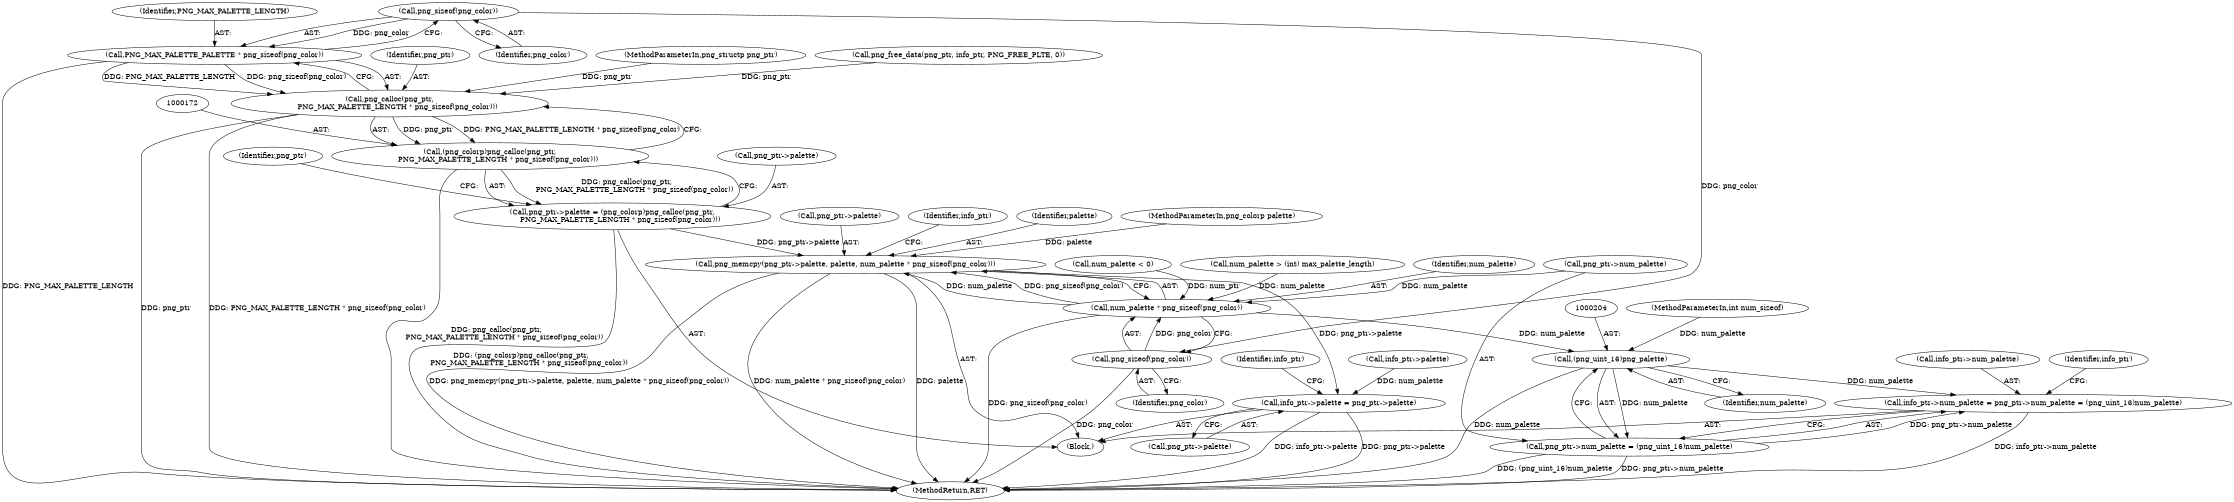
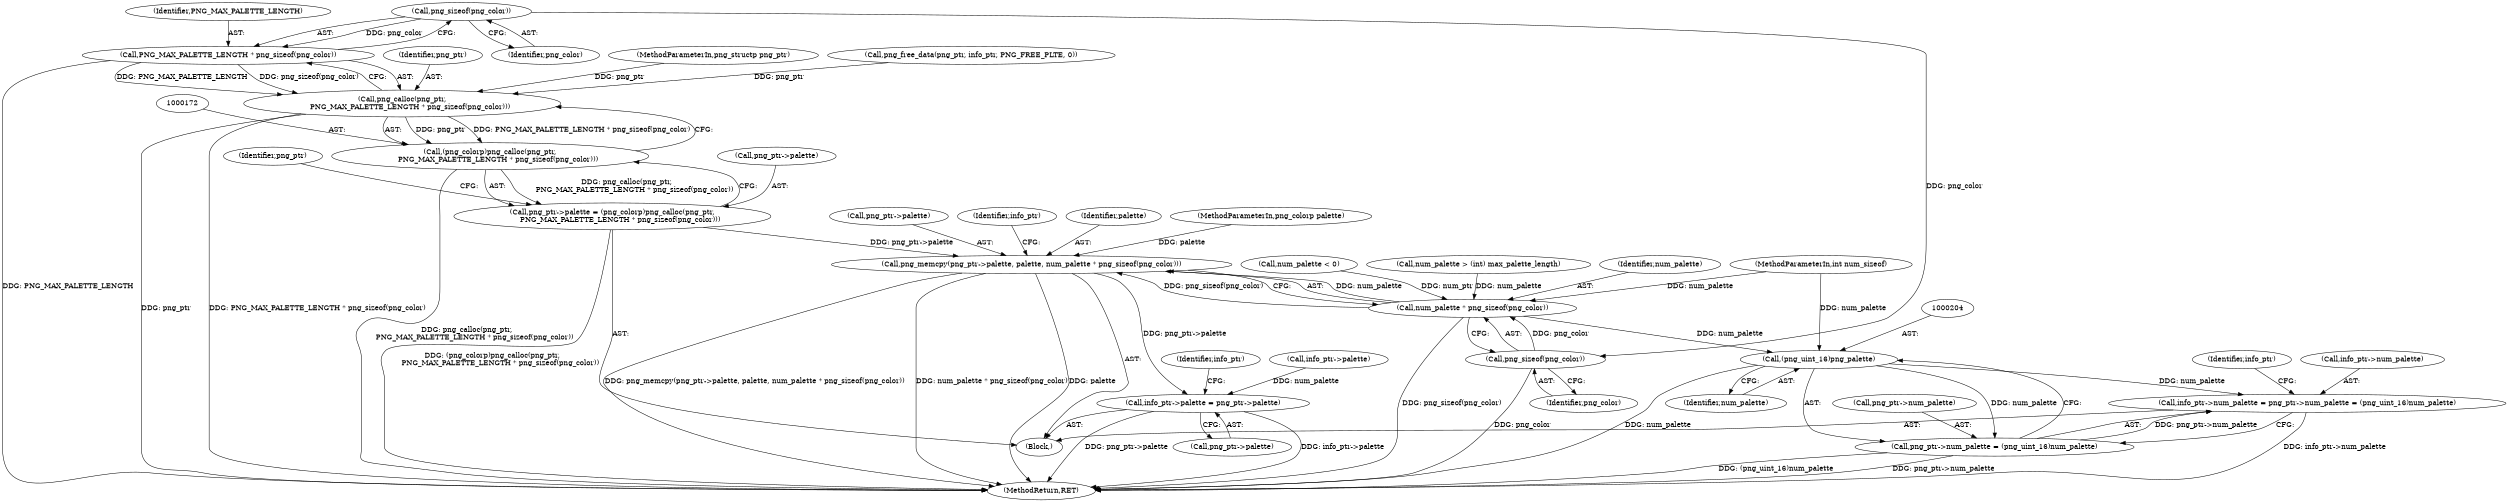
node "(Call,PNG_MAX_PALETTE_PALETTE * png_sizeof(png_color))": label "(Call,PNG_MAX_PALETTE_PALETTE * png_sizeof(png_color))" -> "(Call,PNG_MAX_PALETTE_LENGTH * png_sizeof(png_color))"
edge "(Call,png_ptr->num_palette)" -> "(Call,num_palette * png_sizeof(png_color))": now "(MethodParameterIn,int num_sizeof)" -> "(Call,num_palette * png_sizeof(png_color))"
